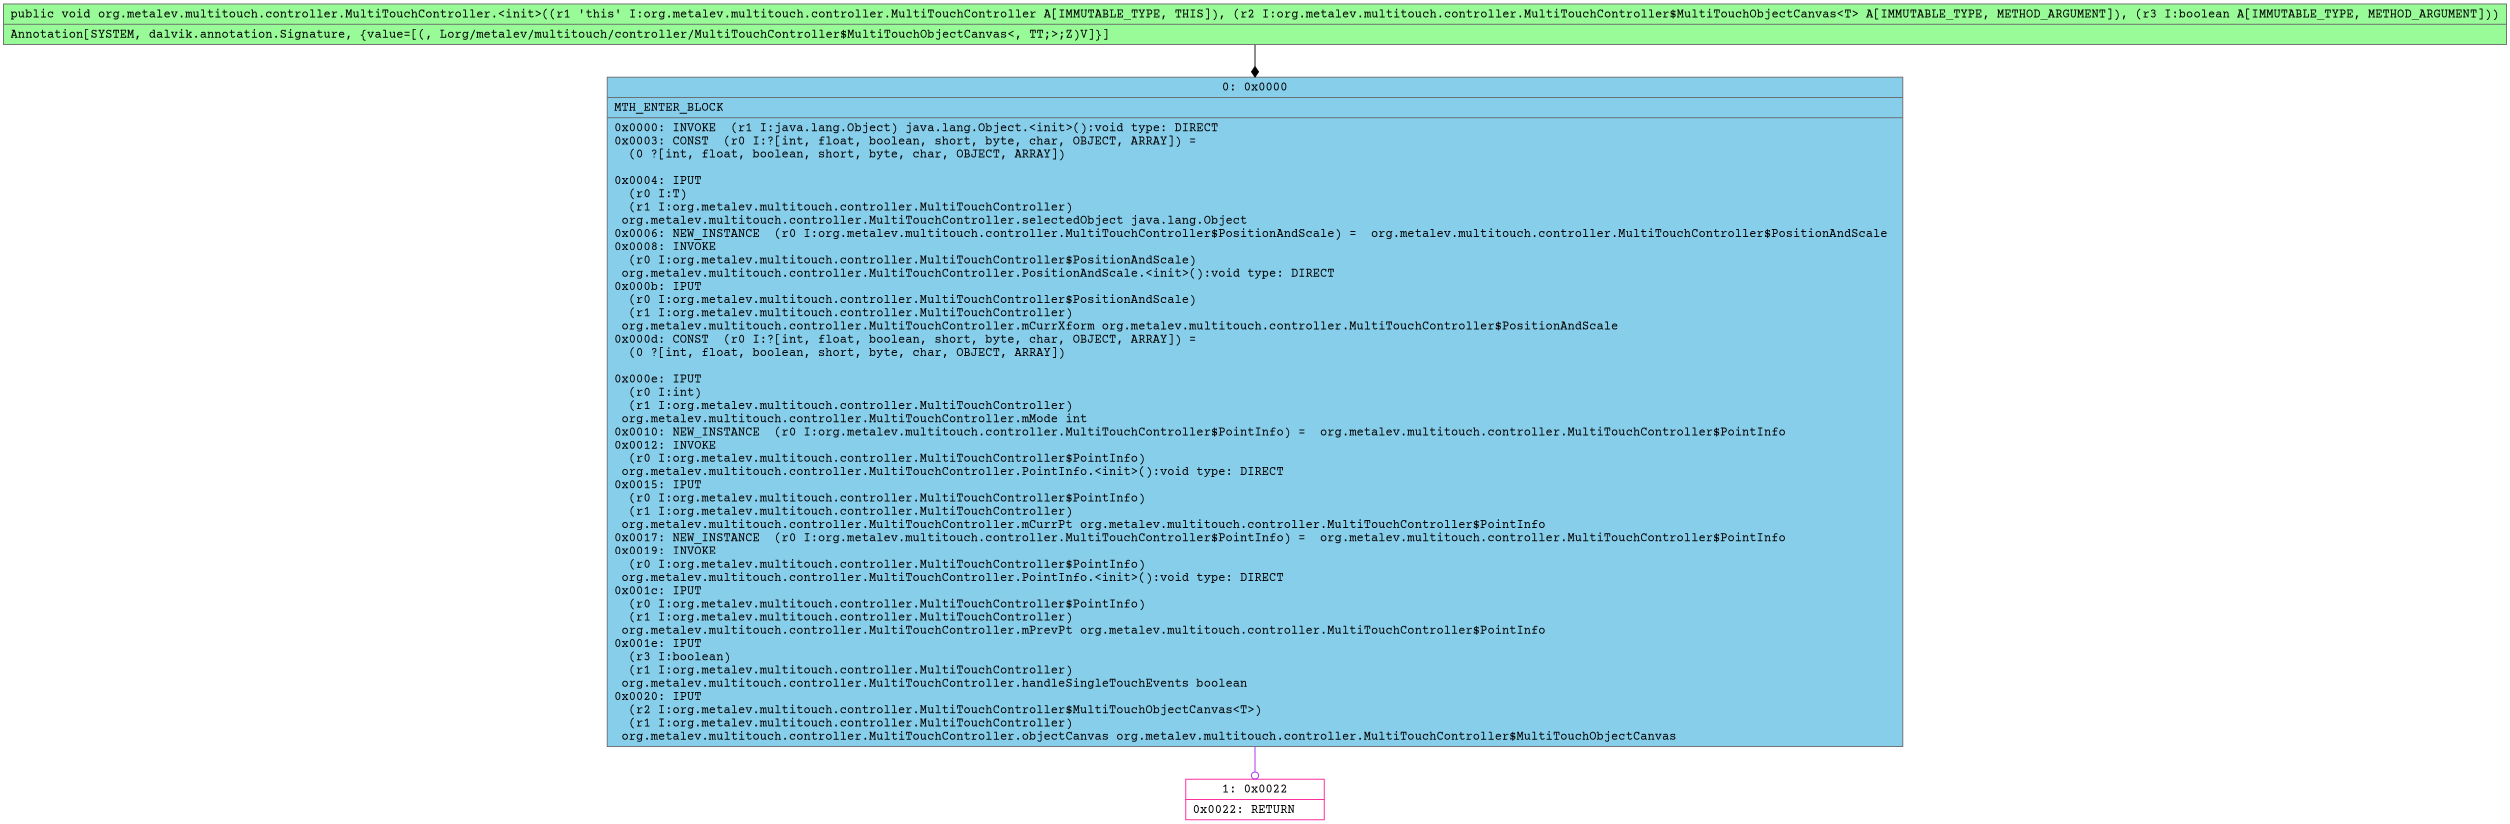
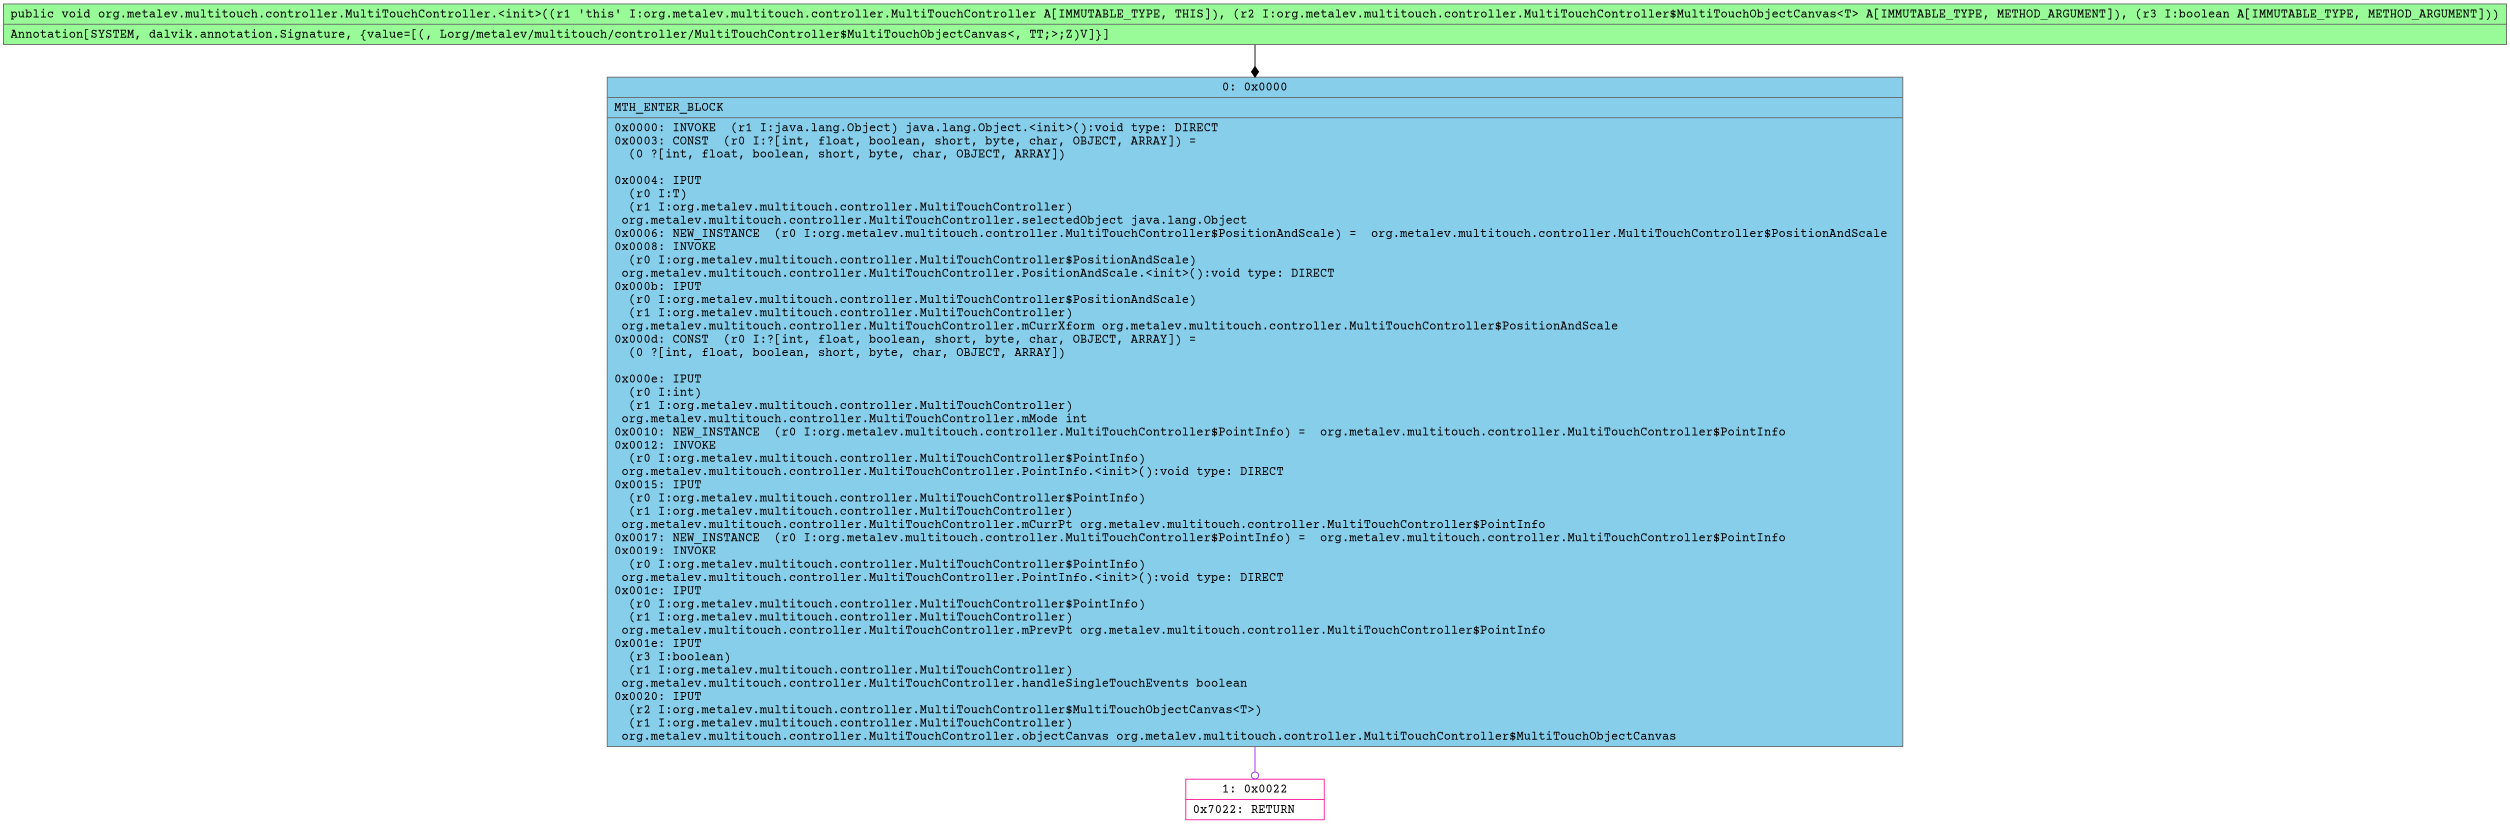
node "1: 0x0022": text "0x0022: RETURN" -> "0x7022: RETURN"
